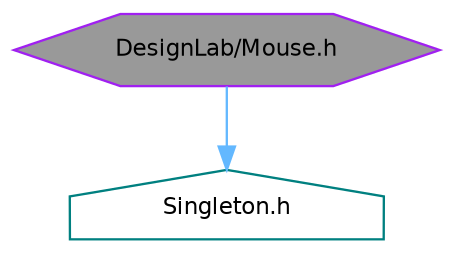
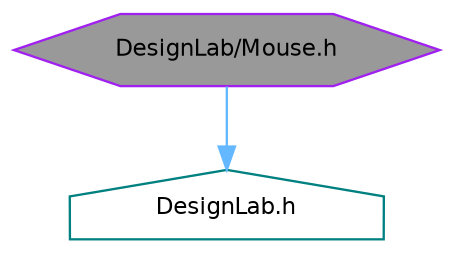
node "Singleton.h": label "Singleton.h" -> "DesignLab.h"
